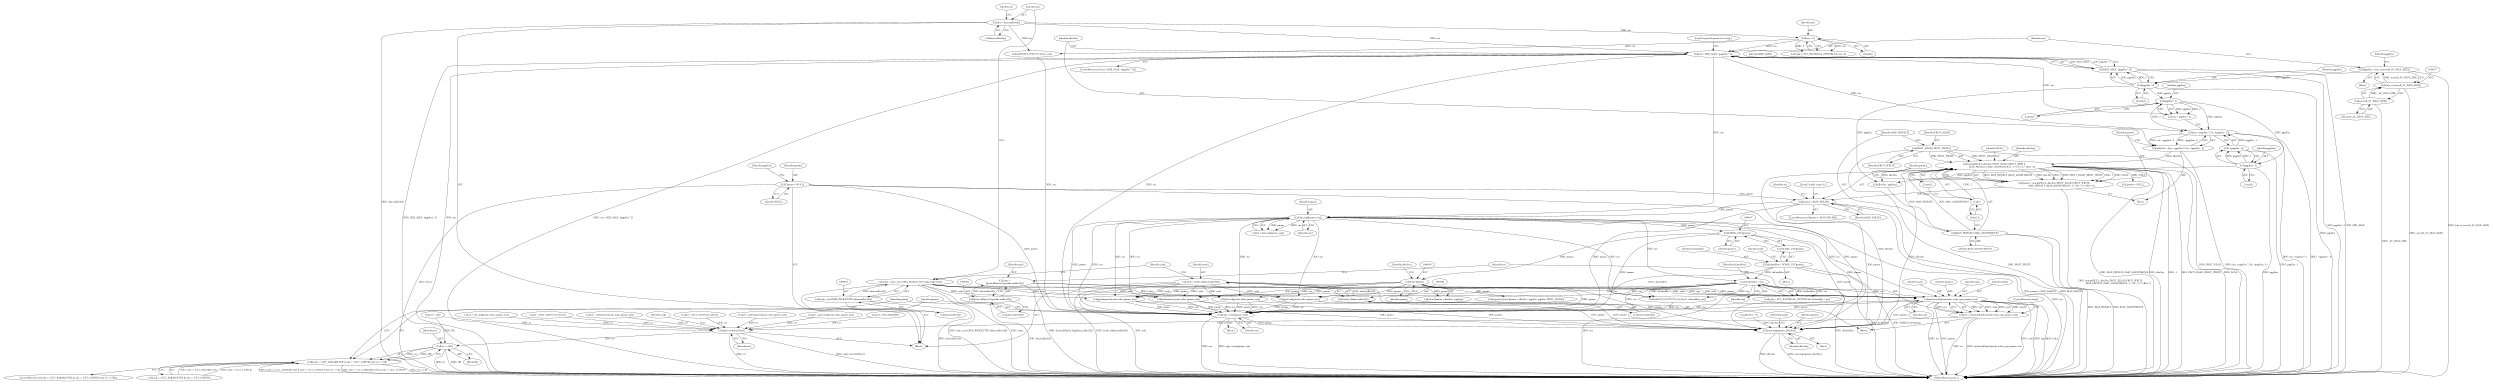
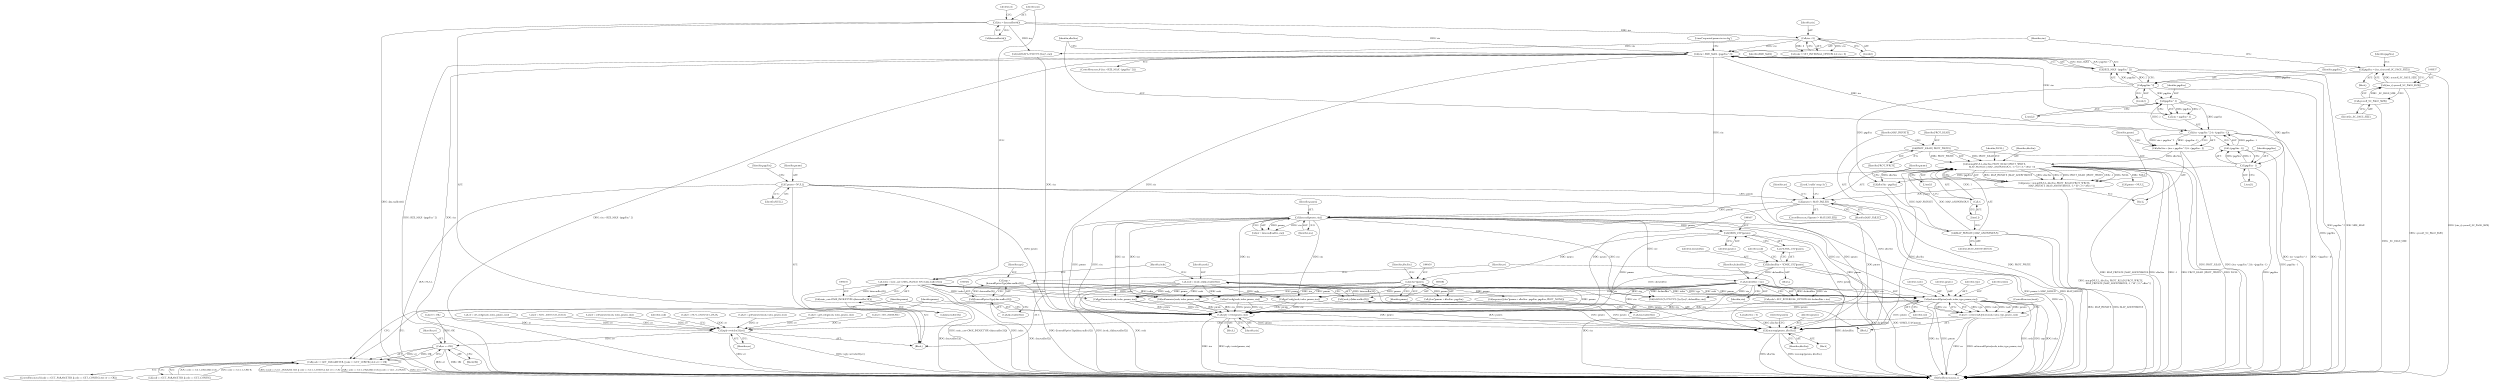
node "(Call,err = data.read(params, size))": label "(Call,err = data.read(params, size))" -> "(Call,err = data.read(readInt, size))"
